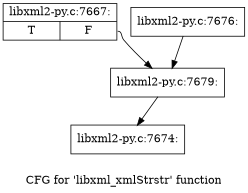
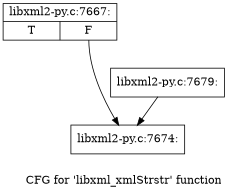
node "libxml2-py.c:7676:": removed
edge "libxml2-py.c:7667:" -> "libxml2-py.c:7679:": now "libxml2-py.c:7667:" -> "libxml2-py.c:7674:"
